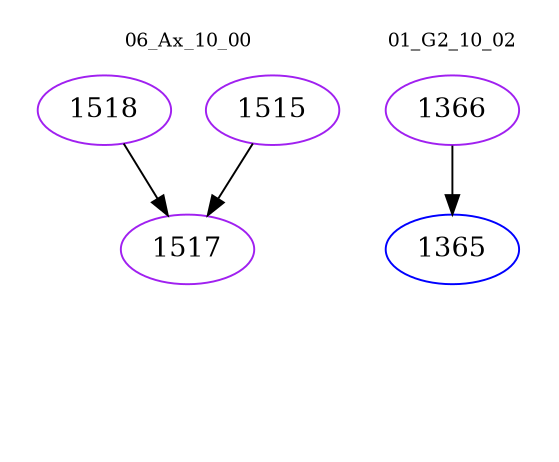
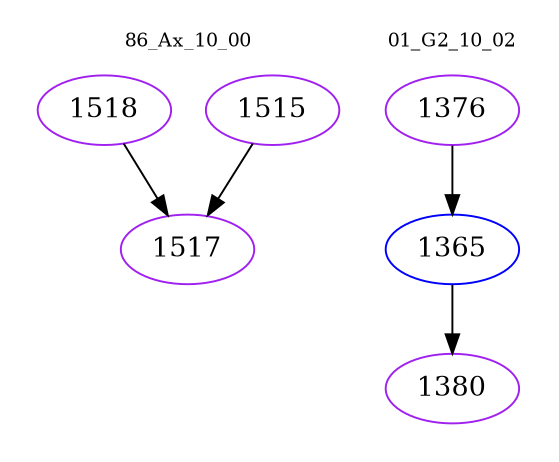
cluster "06_Ax_10_00": label "06_Ax_10_00" -> "86_Ax_10_00"
node "1366": label "1366" -> "1376"
node "1380": added
